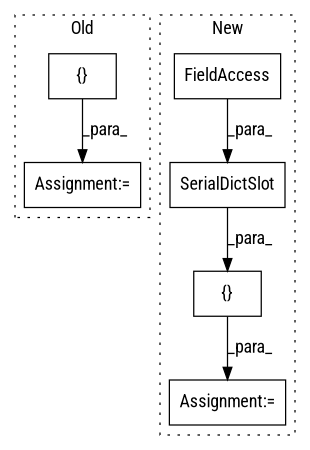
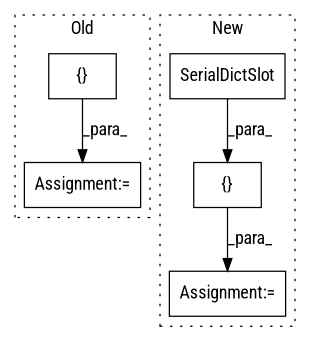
node "FieldAccess": removed
